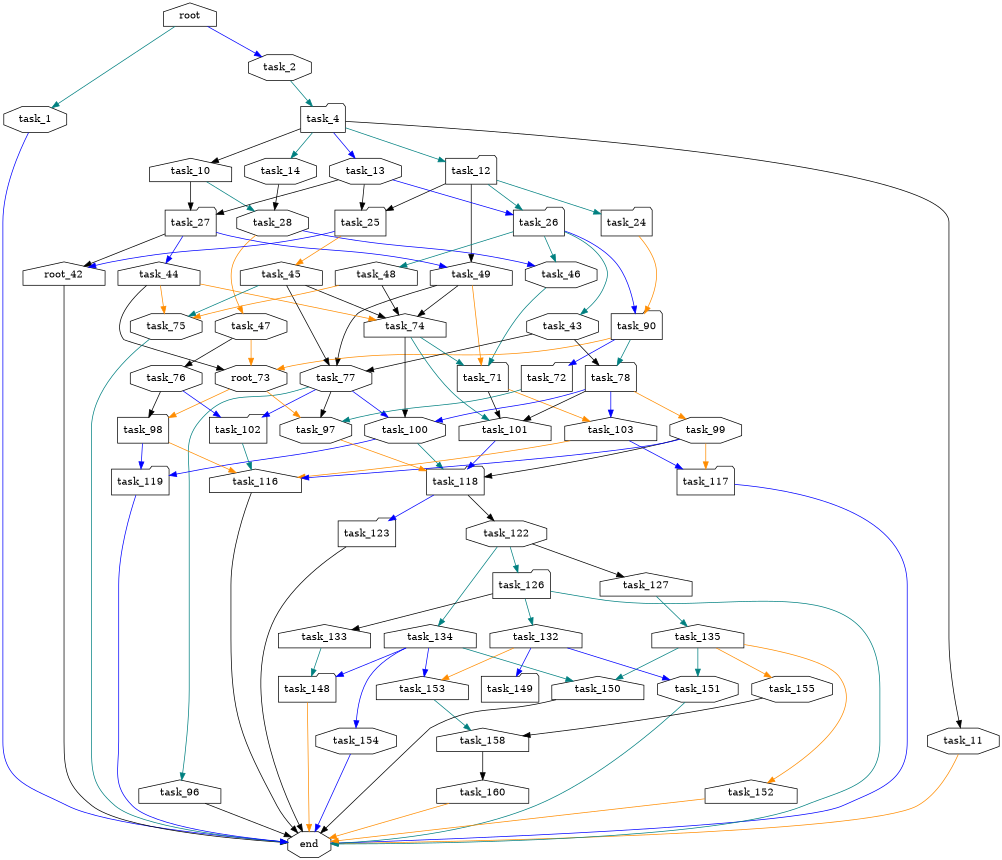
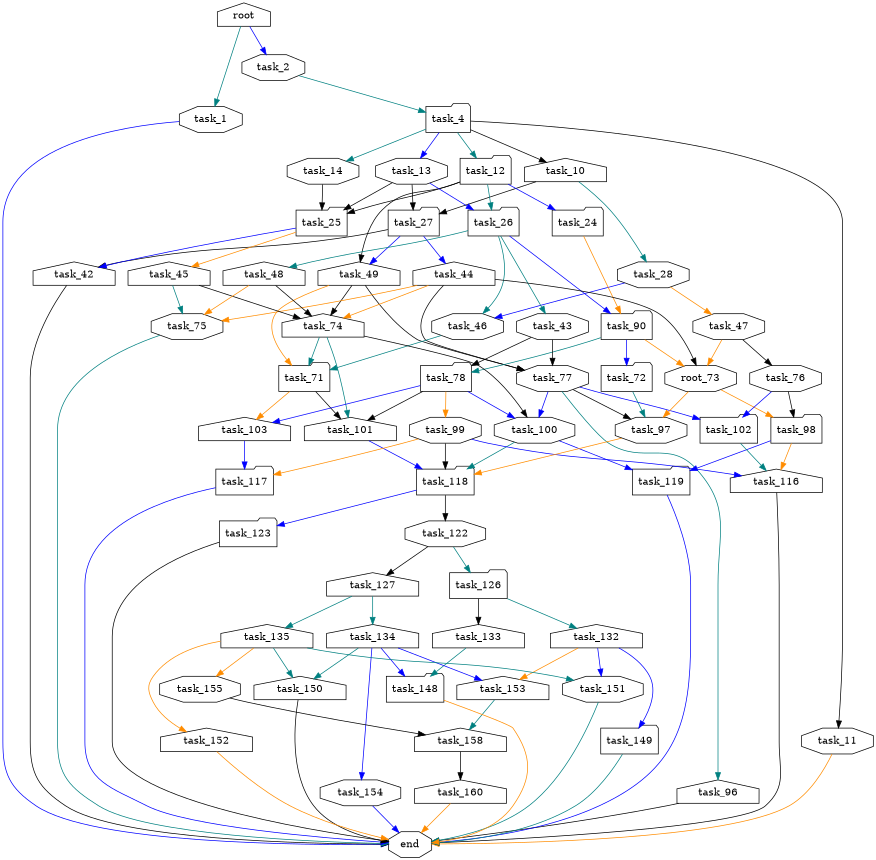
edge "task_14" -> "task_28": now "task_14" -> "task_25"
edge "task_12" -> "task_24": color teal -> blue
node "root_42": label "root_42" -> "task_42"
edge "task_45" -> "task_77": now "task_44" -> "task_77"
edge "task_103" -> "task_116": removed
edge "task_122" -> "task_134": now "task_127" -> "task_134"
edge "task_126" -> "end": now "task_149" -> "end"
